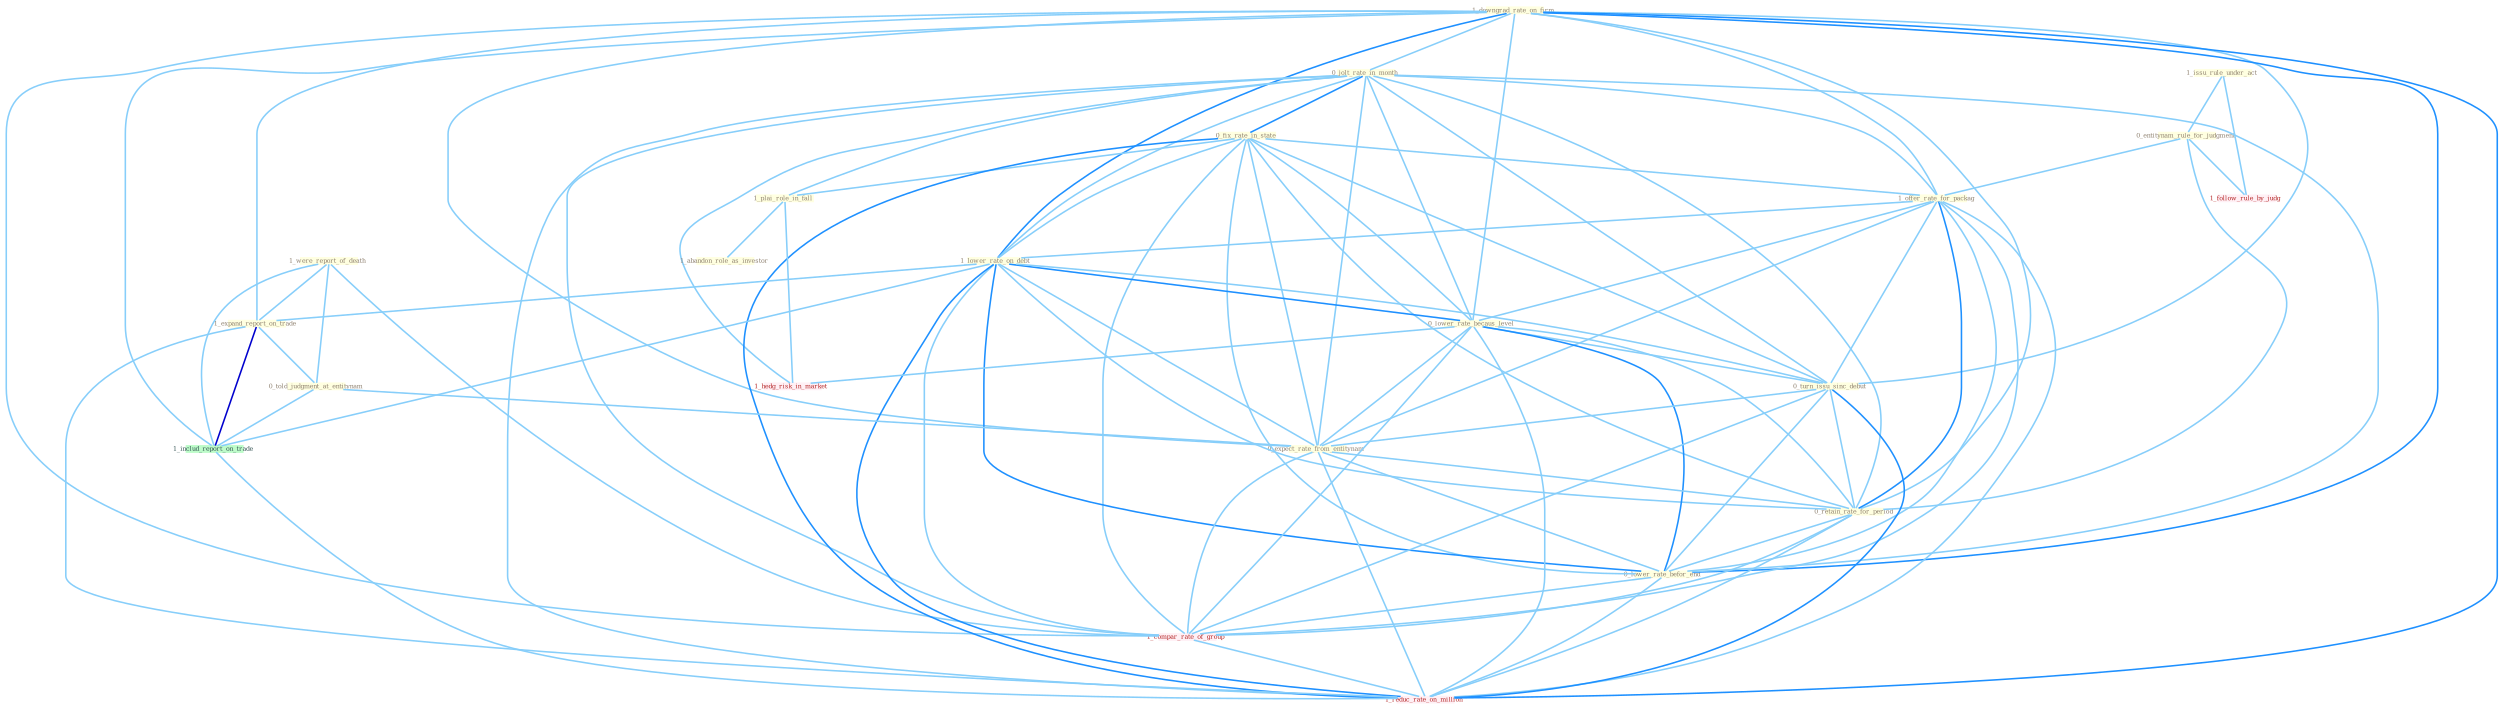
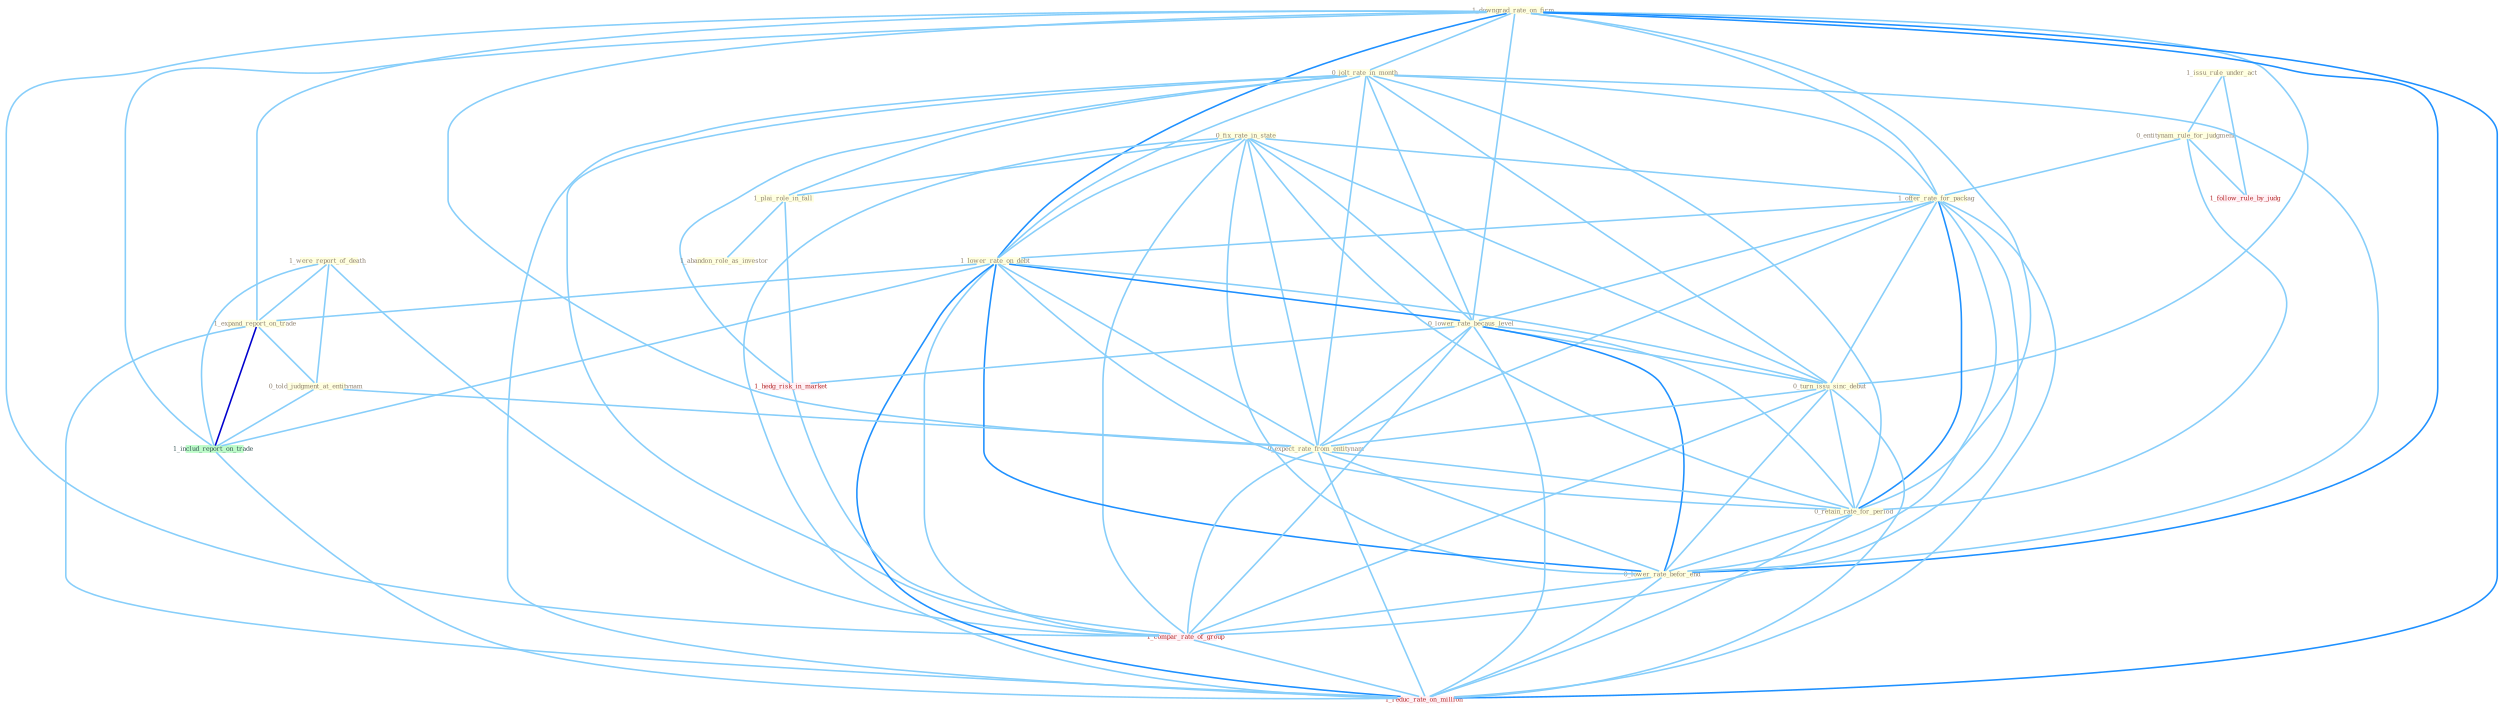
edge "0_jolt_rate_in_month" -- "0_fix_rate_in_state": removed
edge "0_fix_rate_in_state" -- "1_reduc_rate_on_million": color #1e90ff -> #87cefa
edge "0_retain_rate_for_period" -- "1_compar_rate_of_group": now "1_hedg_risk_in_market" -- "1_compar_rate_of_group"
edge "0_turn_issu_sinc_debut" -- "1_reduc_rate_on_million": color #1e90ff -> #87cefa
